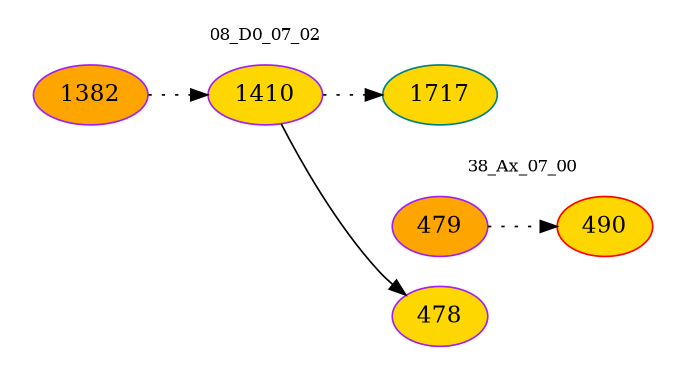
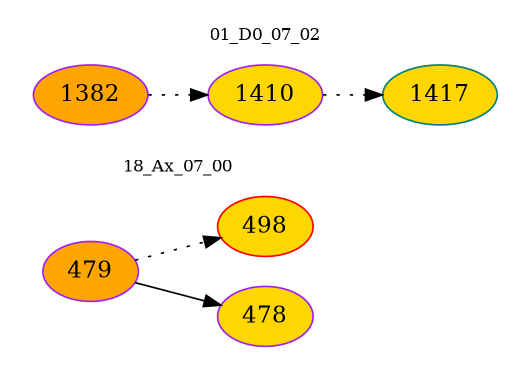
cluster "08_D0_07_02": label "08_D0_07_02" -> "01_D0_07_02"
node "1717": label "1717" -> "1417"
cluster "38_Ax_07_00": label "38_Ax_07_00" -> "18_Ax_07_00"
edge "1410" -> "478": now "479" -> "478"
node "490": label "490" -> "498"
